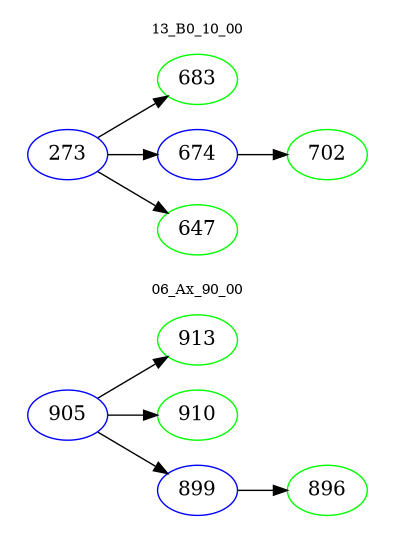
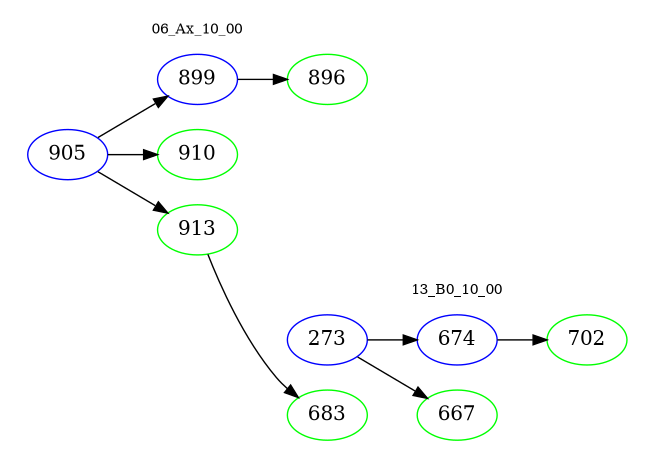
edge "273" -> "683": now "913" -> "683"
node "647": label "647" -> "667"
cluster "06_Ax_90_00": label "06_Ax_90_00" -> "06_Ax_10_00"
